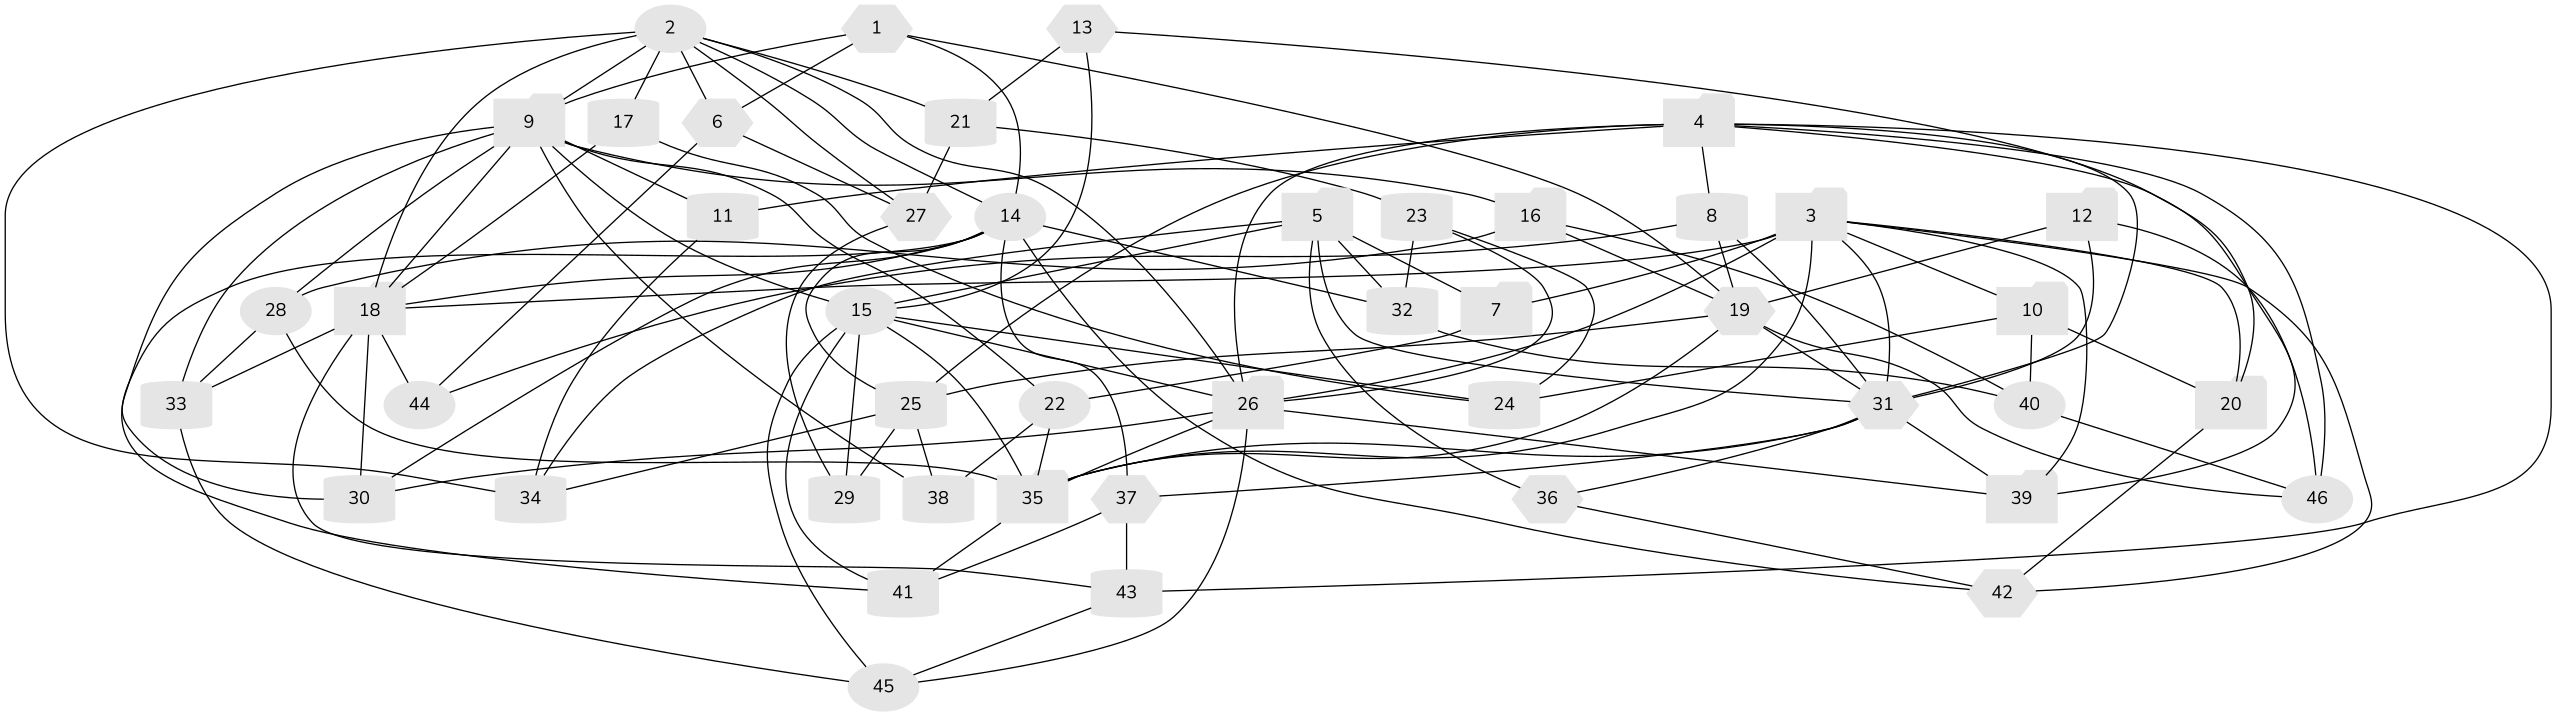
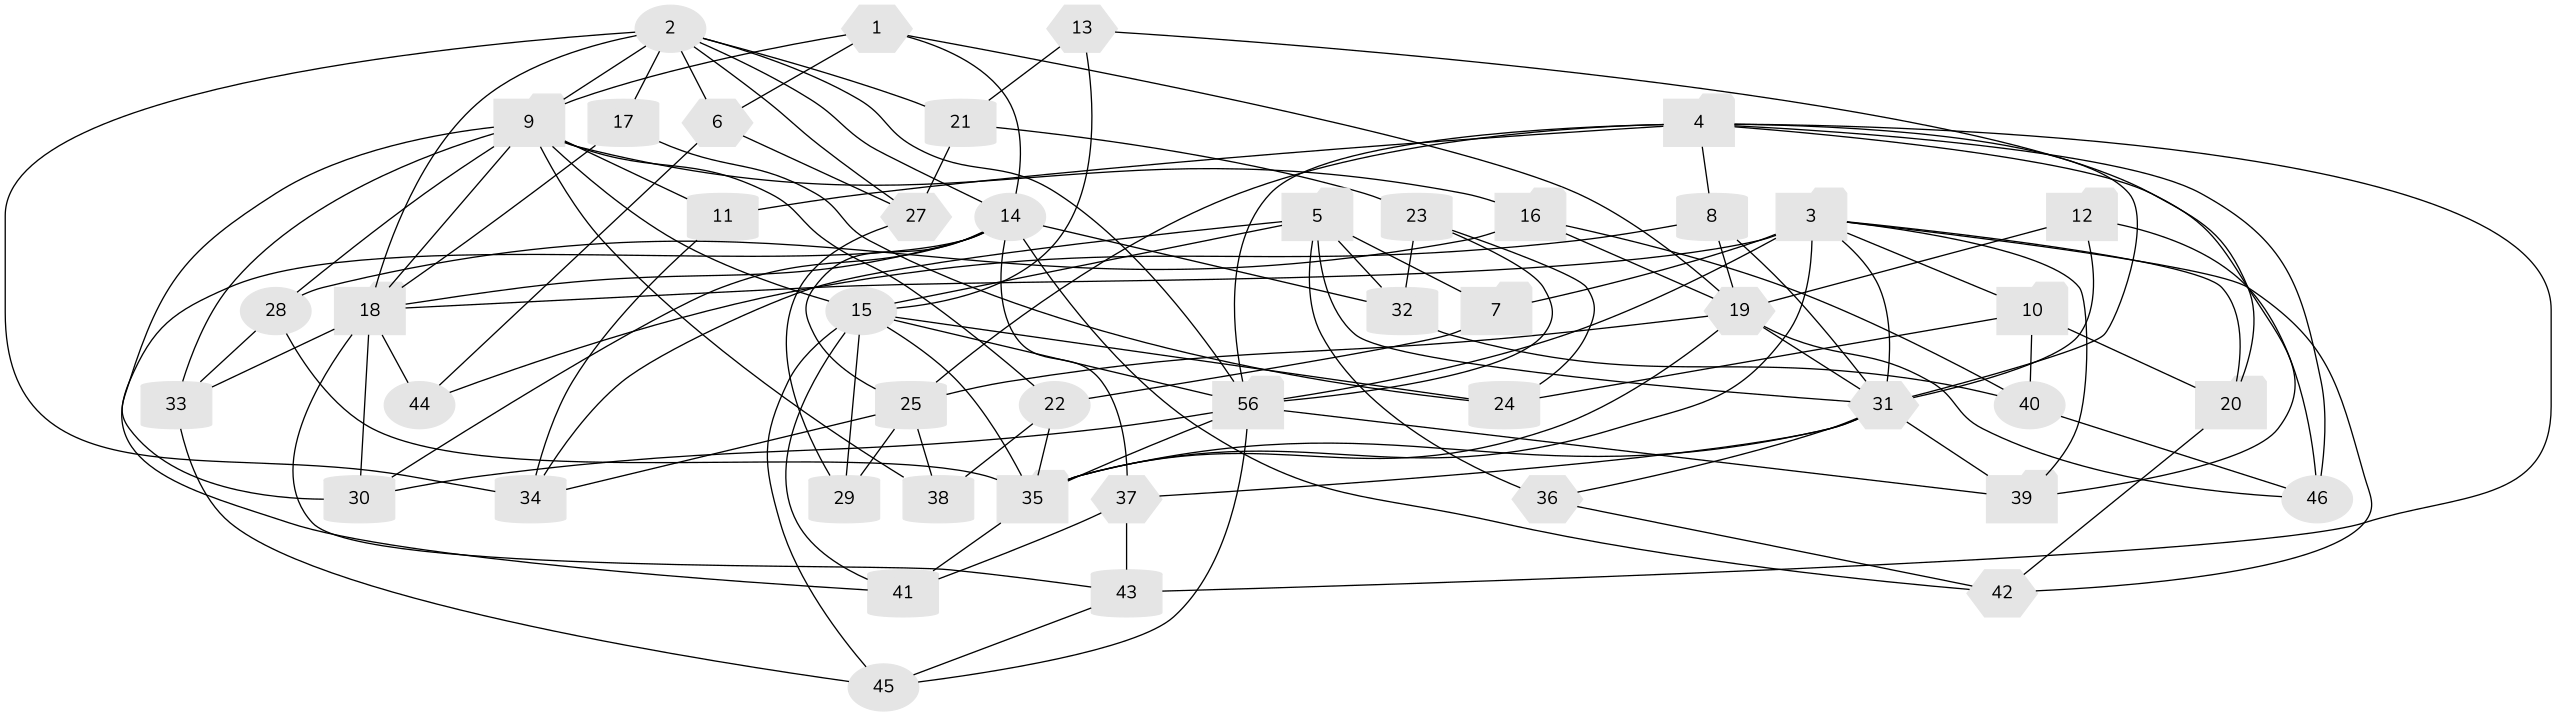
node "26": label "26" -> "56"
